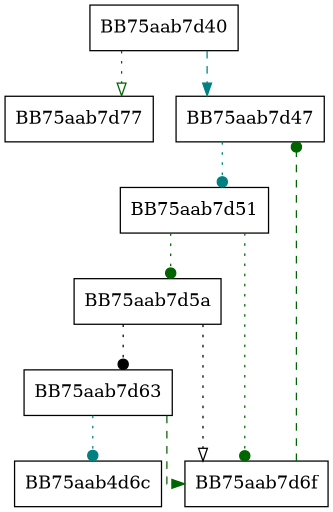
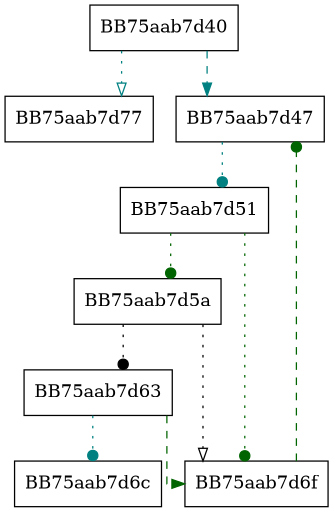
edge "BB75aab7d40" -> "BB75aab7d77": color darkgreen -> teal
node "BB75aab4d6c": label "BB75aab4d6c" -> "BB75aab7d6c"
